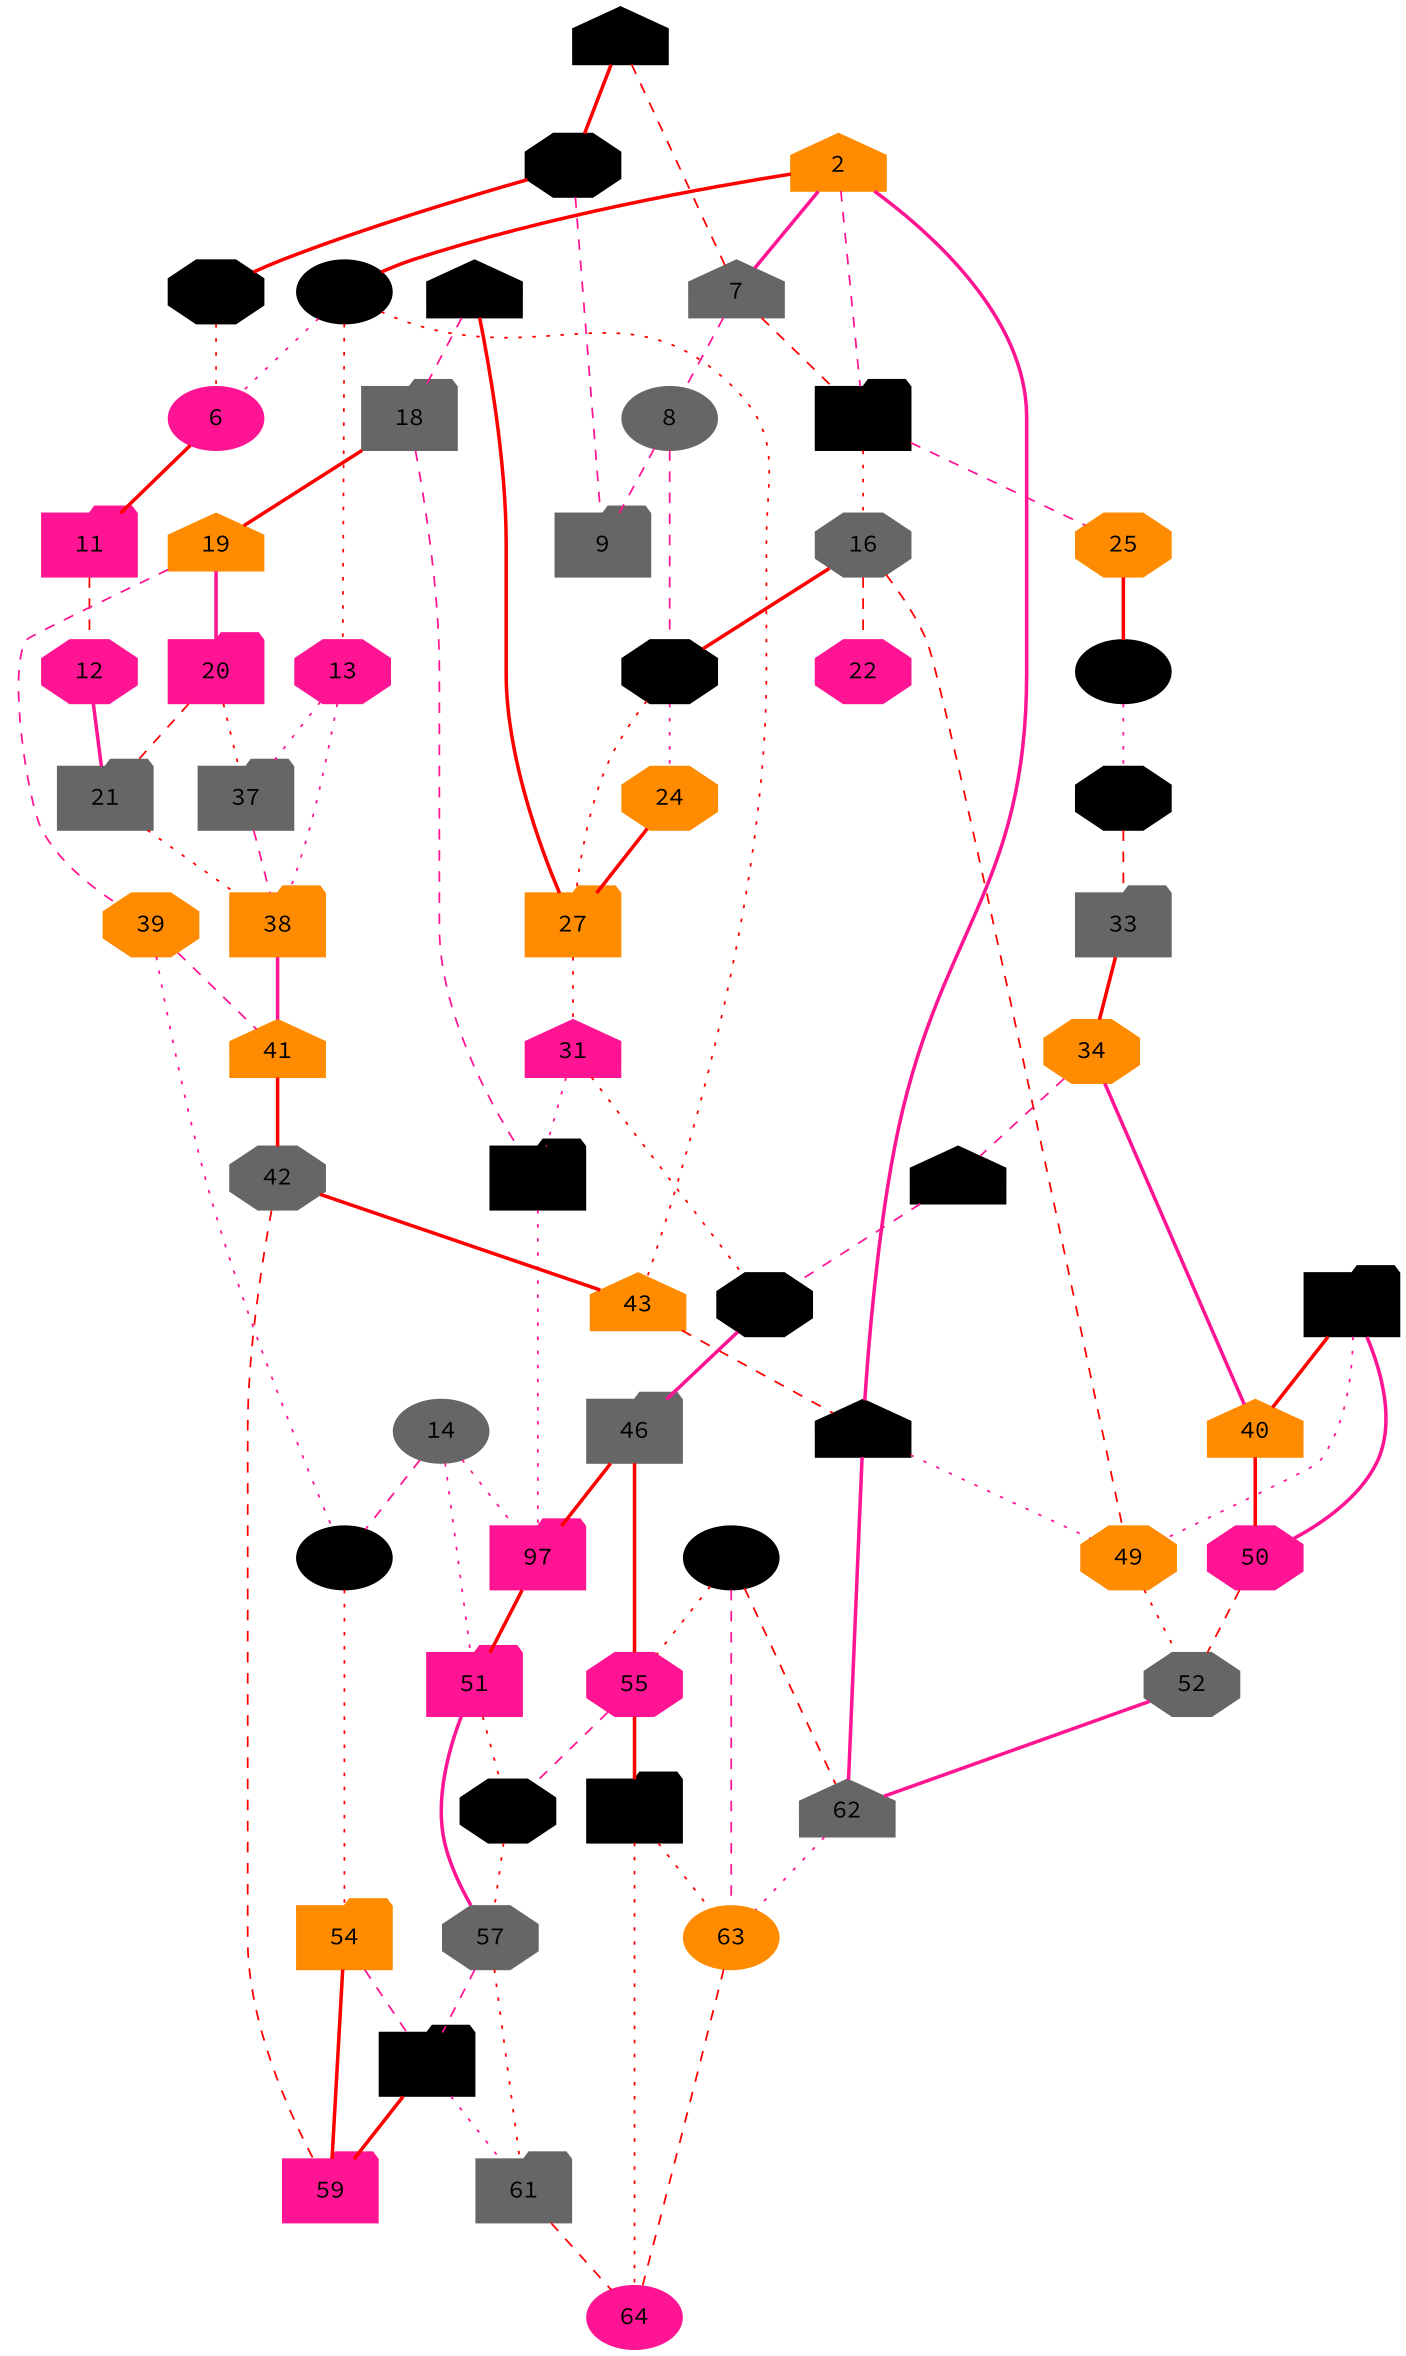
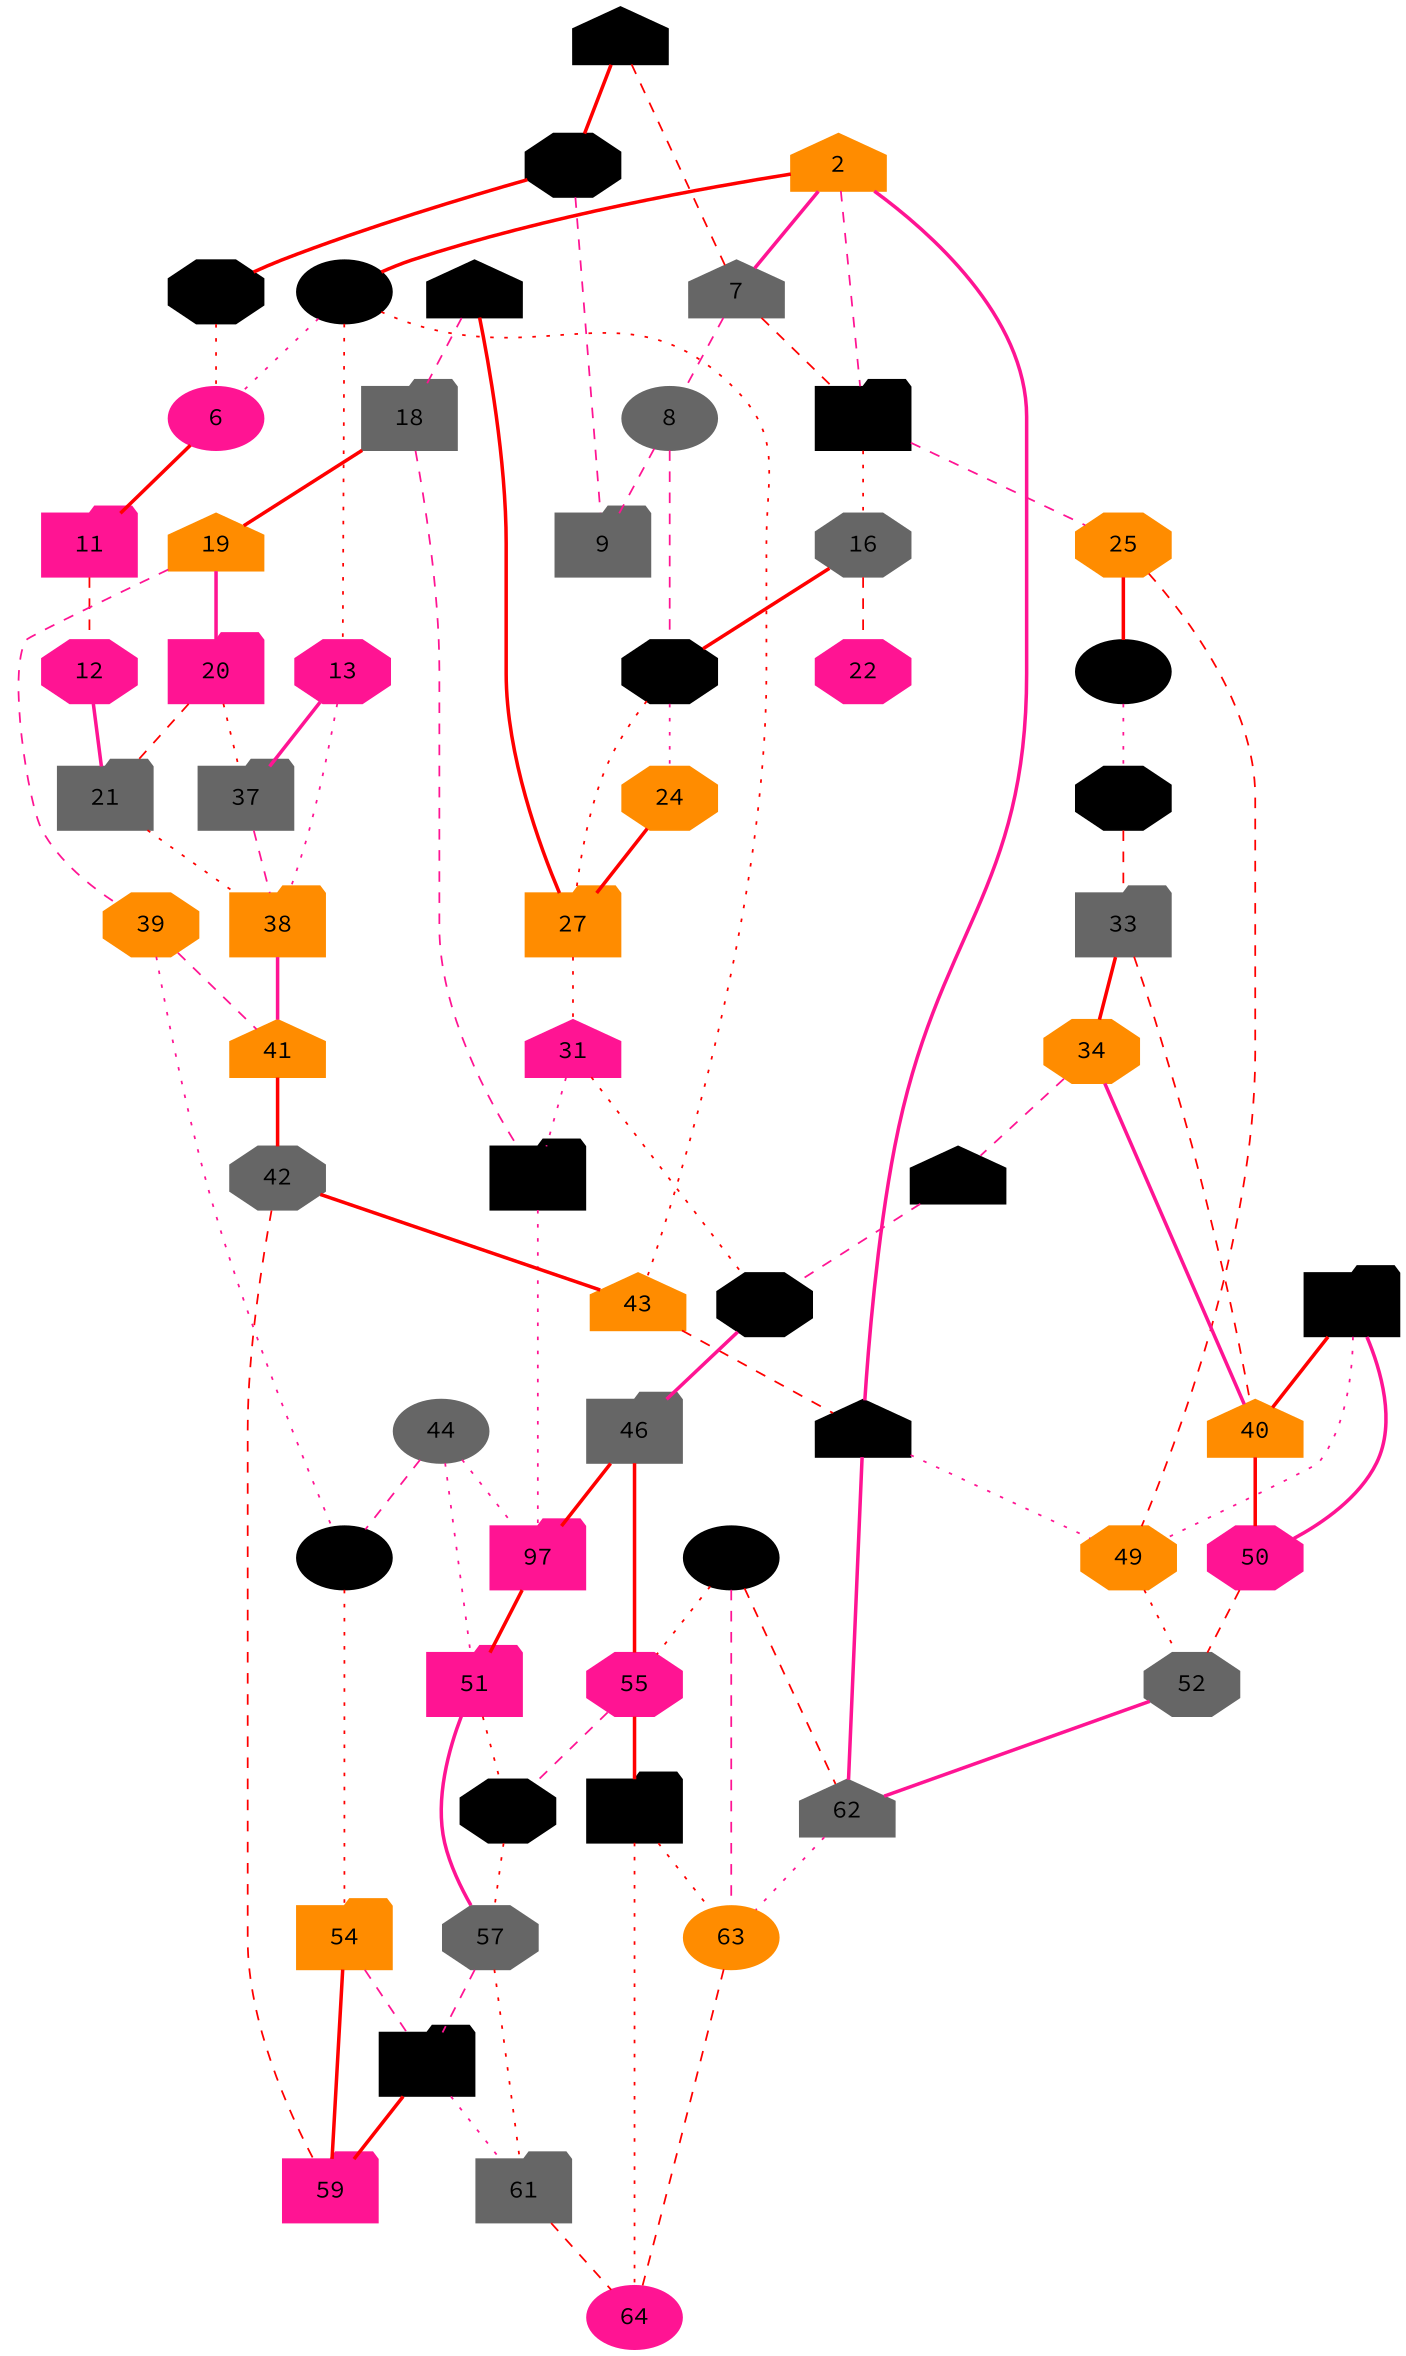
edge "13" -- "37": style dotted -> bold
edge "16" -- "49": now "25" -- "49"
edge "33" -- "40": added
node "14": label "14" -> "44"
